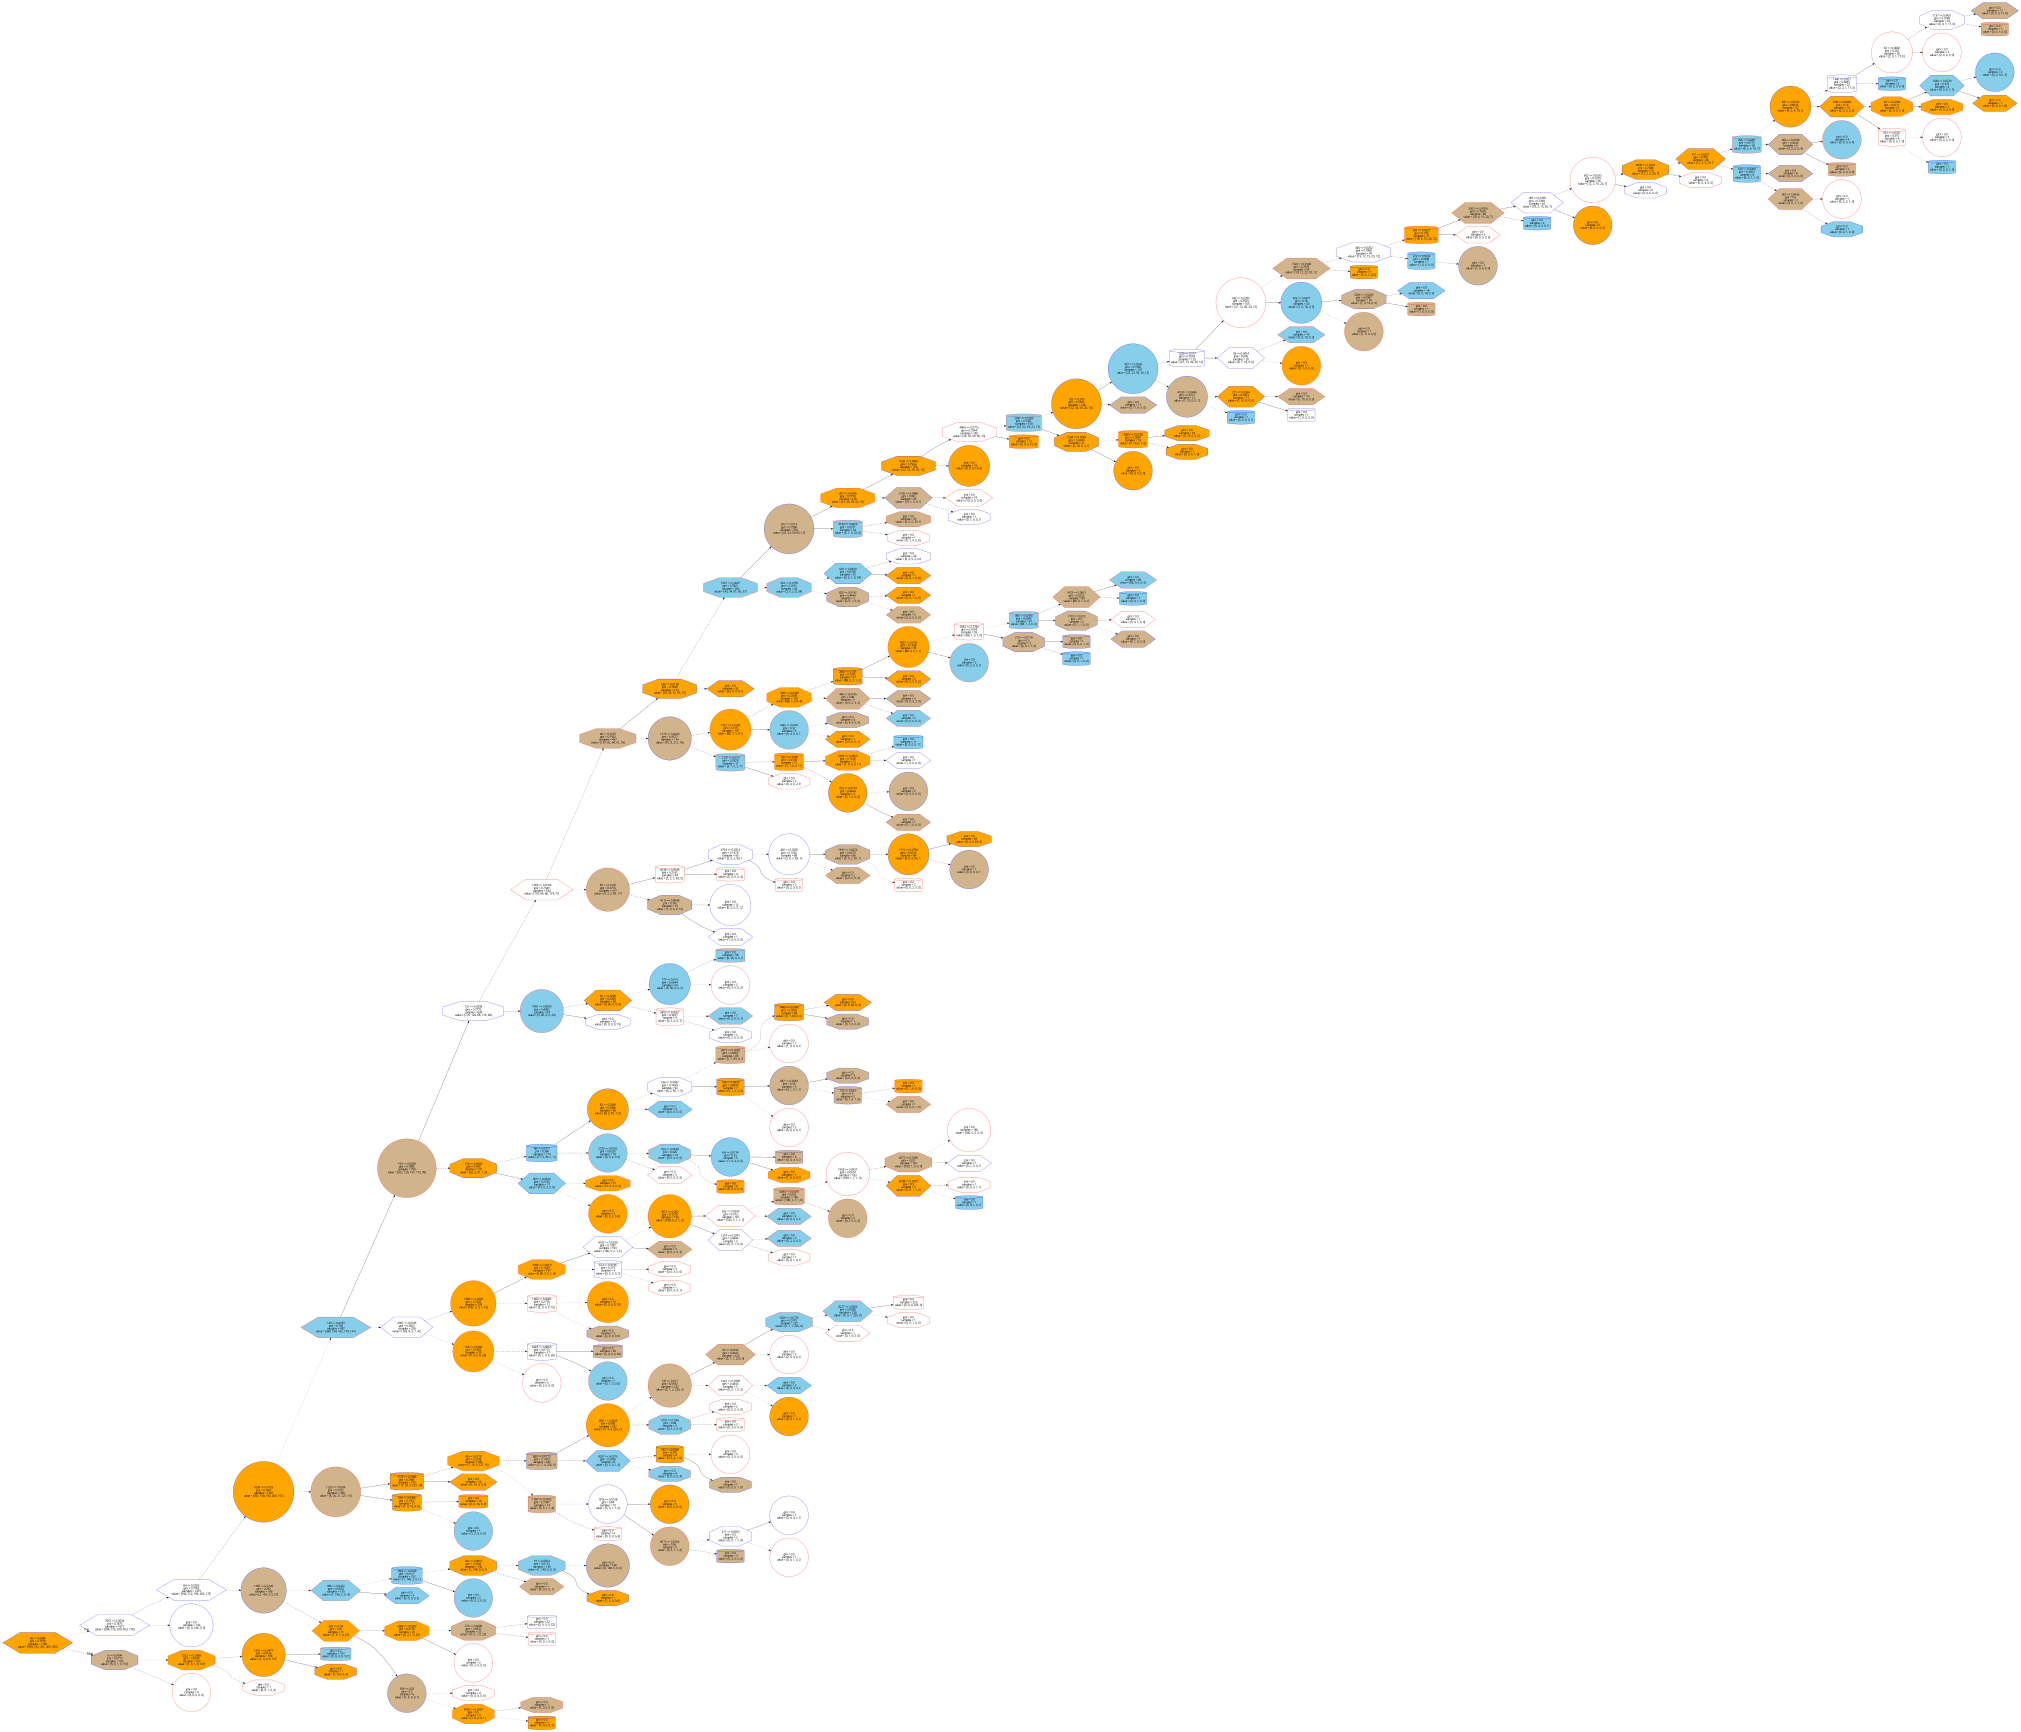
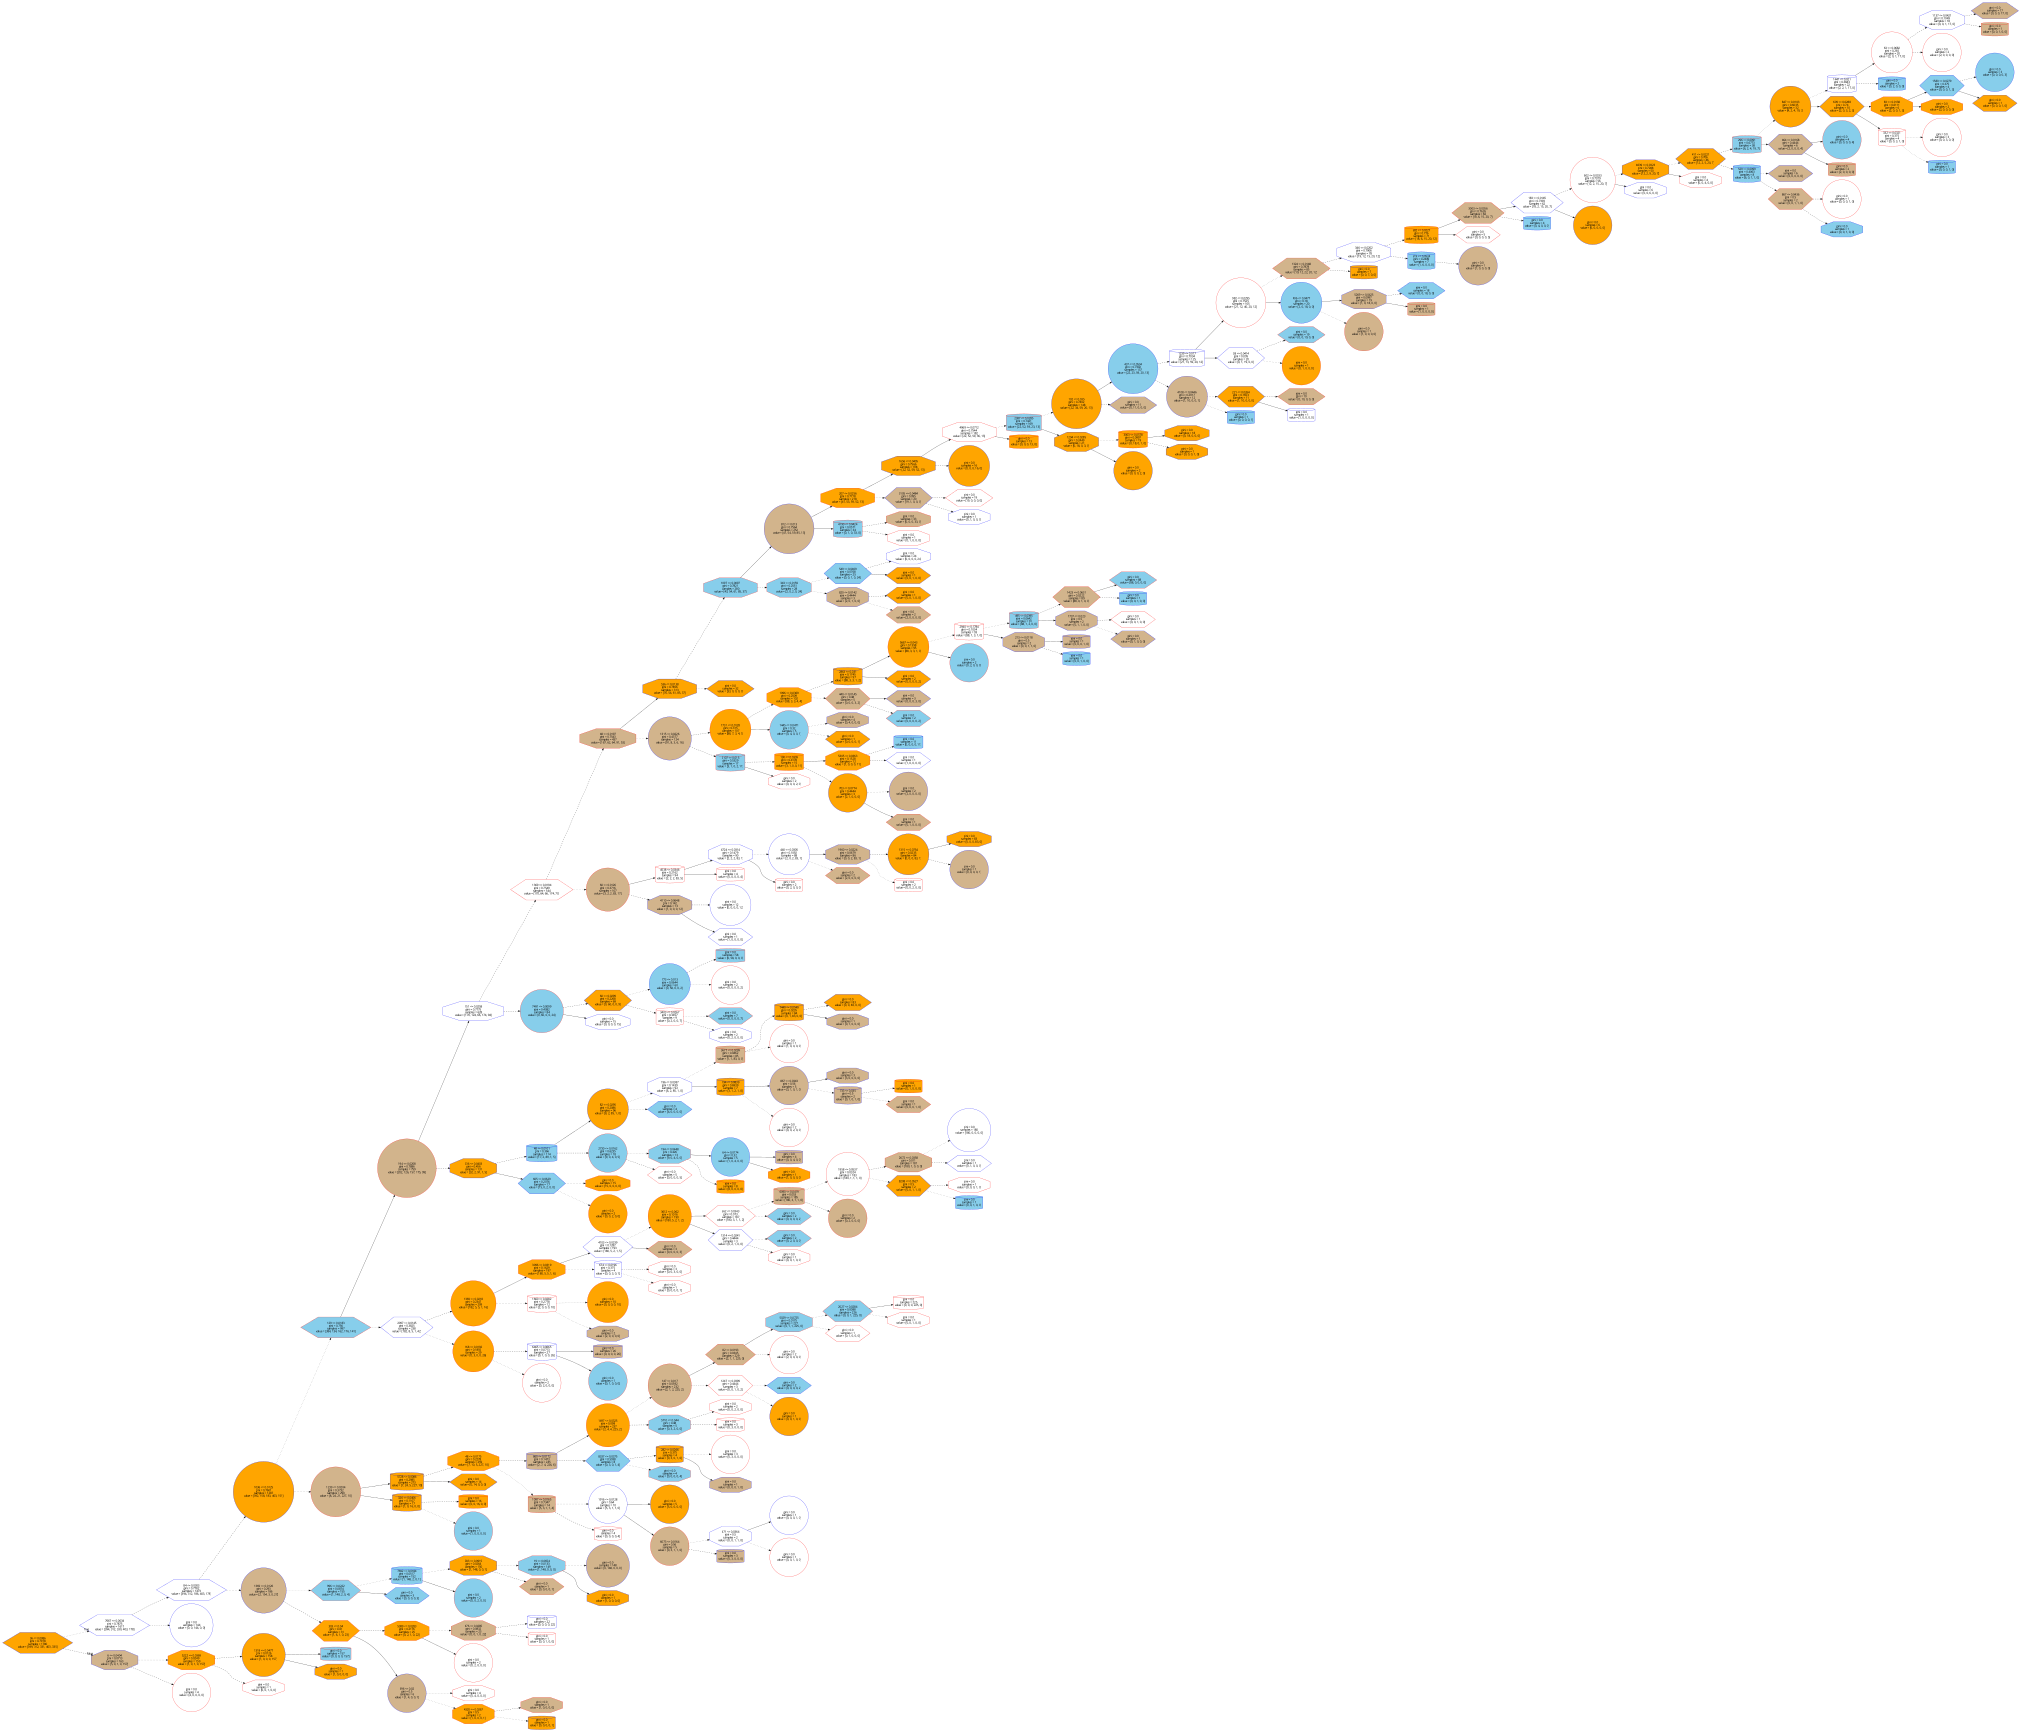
node "gini = 0.0 samples = 10 value = [0, 10, 0, 0, 0]": label "gini = 0.0 samples = 10 value = [0, 10, 0, 0, 0]" -> "gini = 0.0 gini = 10 value = [0, 10, 0, 0, 0]"
node "gini = 0.0 samples = 180 value = [180, 0, 0, 0, 0]": color red -> blue
